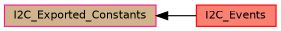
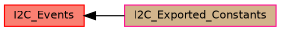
edge "I2C_Events" -> "I2C_Exported_Constants": reversed
